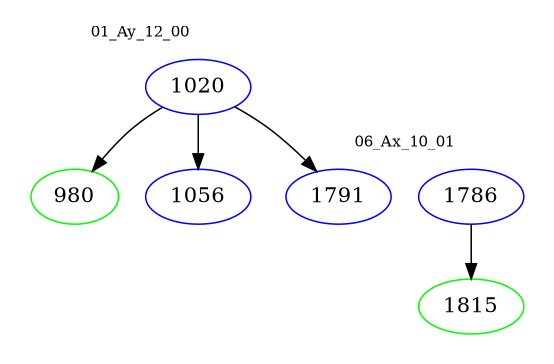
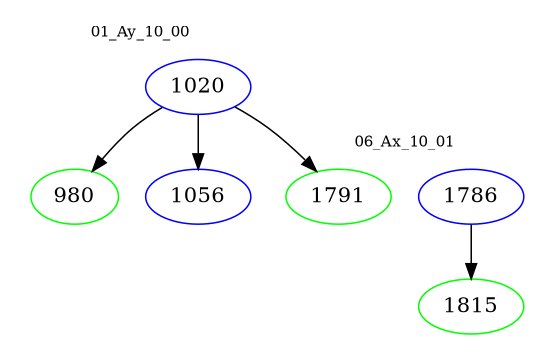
cluster "01_Ay_12_00": label "01_Ay_12_00" -> "01_Ay_10_00"
node "1791": color blue -> green
